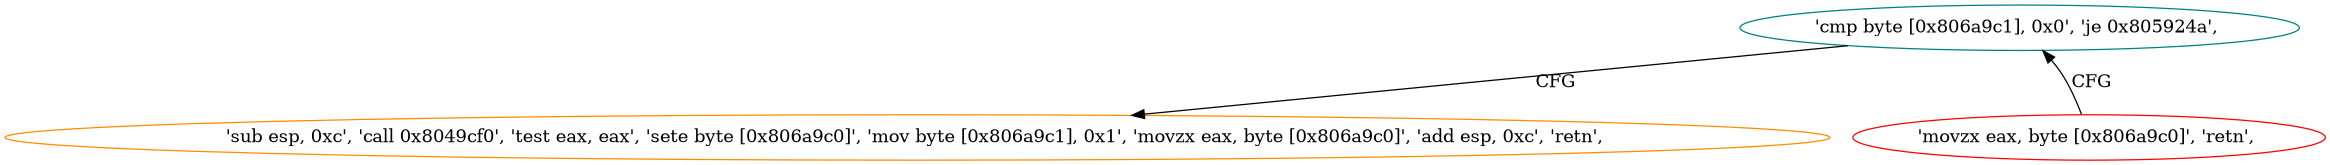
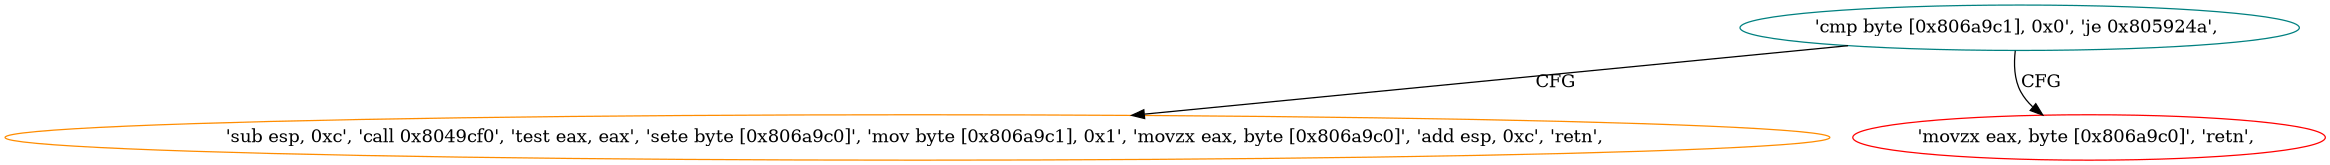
edge "'movzx eax, byte [0x806a9c0]', 'retn'," -> "'cmp byte [0x806a9c1], 0x0', 'je 0x805924a',": reversed
